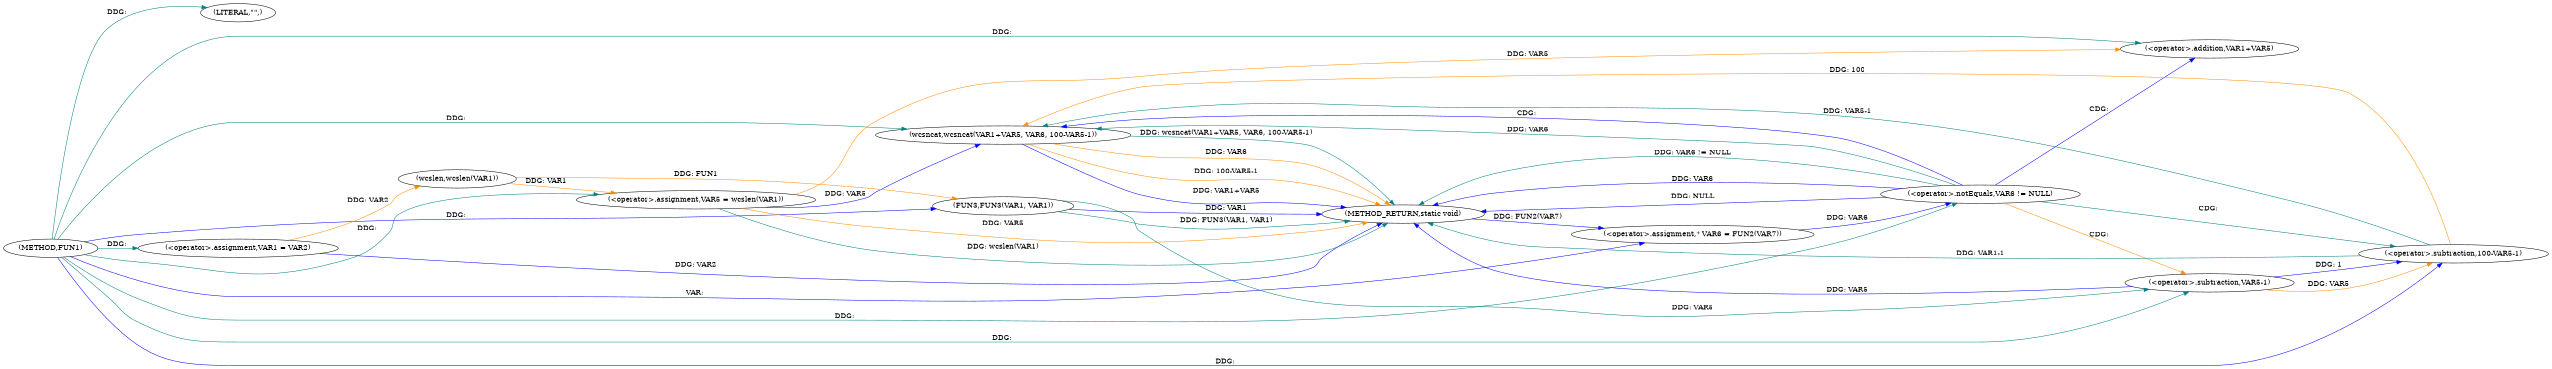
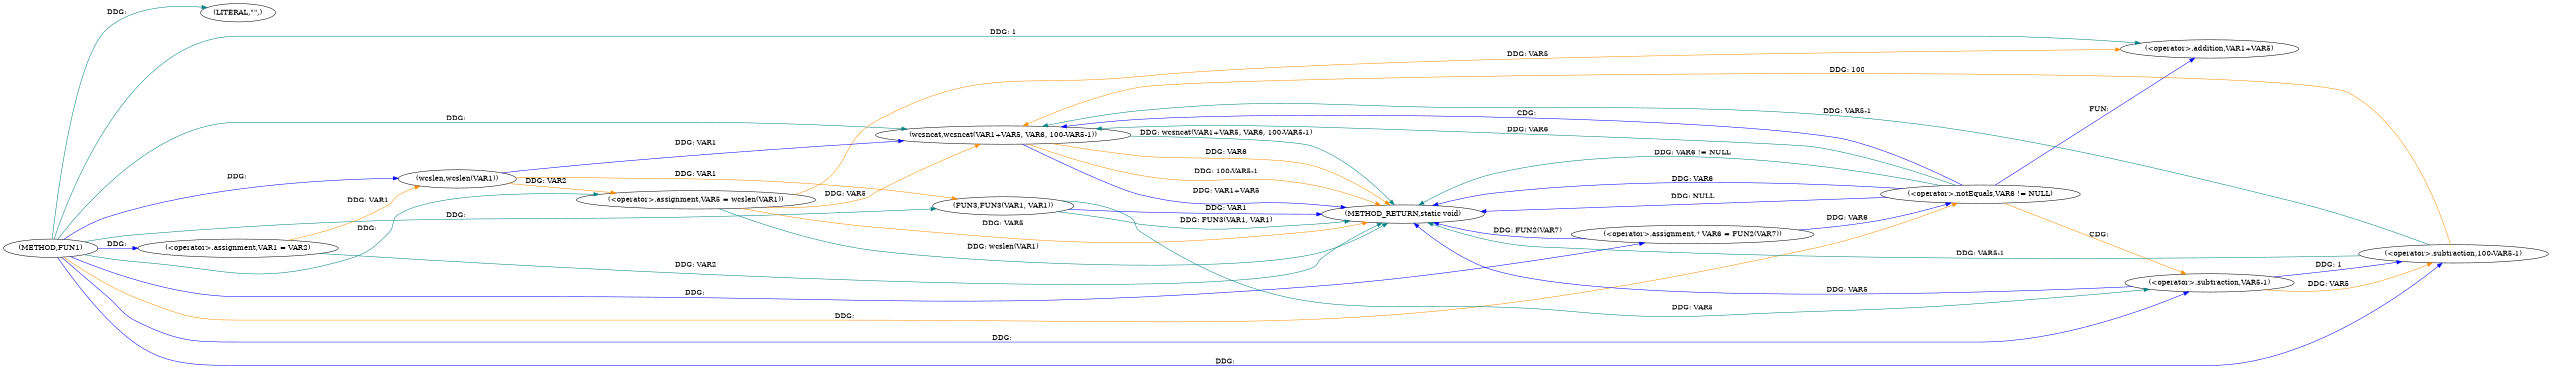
edge "(METHOD,FUN1)" -> "(<operator>.addition,VAR1+VAR5)": label "DDG: " -> "DDG: 1"
edge "(<operator>.notEquals,VAR6 != NULL)" -> "(<operator>.addition,VAR1+VAR5)": label "CDG: " -> "FUN: "
edge "(wcslen,wcslen(VAR1))" -> "(wcsncat,wcsncat(VAR1+VAR5, VAR6, 100-VAR5-1))": added, label "DDG: VAR1"
edge "(wcslen,wcslen(VAR1))" -> "(FUN3,FUN3(VAR1, VAR1))": label "DDG: FUN1" -> "DDG: VAR1"
edge "(wcslen,wcslen(VAR1))" -> "(<operator>.assignment,VAR5 = wcslen(VAR1))": label "DDG: VAR1" -> "DDG: VAR2"
edge "(METHOD,FUN1)" -> "(wcslen,wcslen(VAR1))": added, label "DDG:"
edge "(<operator>.assignment,VAR5 = wcslen(VAR1))" -> "(wcsncat,wcsncat(VAR1+VAR5, VAR6, 100-VAR5-1))": color blue -> darkorange
edge "(<operator>.assignment,VAR1 = VAR2)" -> "(wcslen,wcslen(VAR1))": label "DDG: VAR2" -> "DDG: VAR1"
edge "(METHOD,FUN1)" -> "(FUN3,FUN3(VAR1, VAR1))": color blue -> teal
edge "(METHOD_RETURN,static void)" -> "(<operator>.assignment,* VAR6 = FUN2(VAR7))": reversed
edge "(<operator>.notEquals,VAR6 != NULL)" -> "(<operator>.subtraction,100-VAR5-1)": removed, label "CDG:"
edge "(METHOD,FUN1)" -> "(<operator>.assignment,VAR1 = VAR2)": color teal -> blue
edge "(<operator>.subtraction,100-VAR5-1)" -> "(METHOD_RETURN,static void)": label "DDG: VAR1-1" -> "DDG: VAR5-1"
edge "(<operator>.assignment,VAR1 = VAR2)" -> "(METHOD_RETURN,static void)": color blue -> teal
edge "(METHOD,FUN1)" -> "(<operator>.assignment,* VAR6 = FUN2(VAR7))": label "VAR: " -> "DDG: "
edge "(METHOD,FUN1)" -> "(<operator>.notEquals,VAR6 != NULL)": color teal -> darkorange
edge "(METHOD,FUN1)" -> "(<operator>.subtraction,VAR5-1)": color teal -> blue
